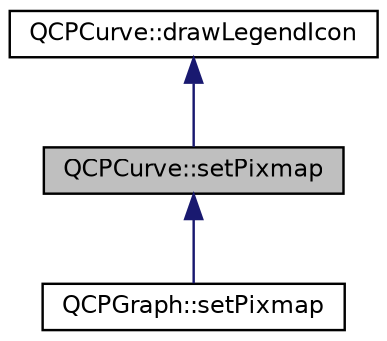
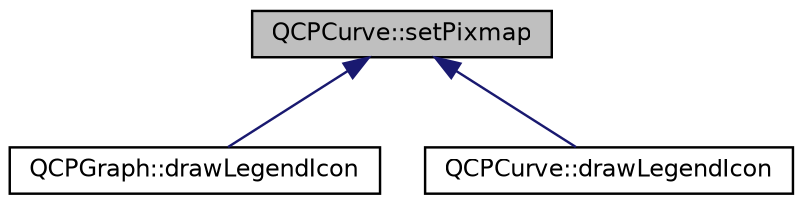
edge "QCPCurve::setPixmap" -> "QCPCurve::drawLegendIcon": reversed
node "QCPGraph::setPixmap": label "QCPGraph::setPixmap" -> "QCPGraph::drawLegendIcon"
